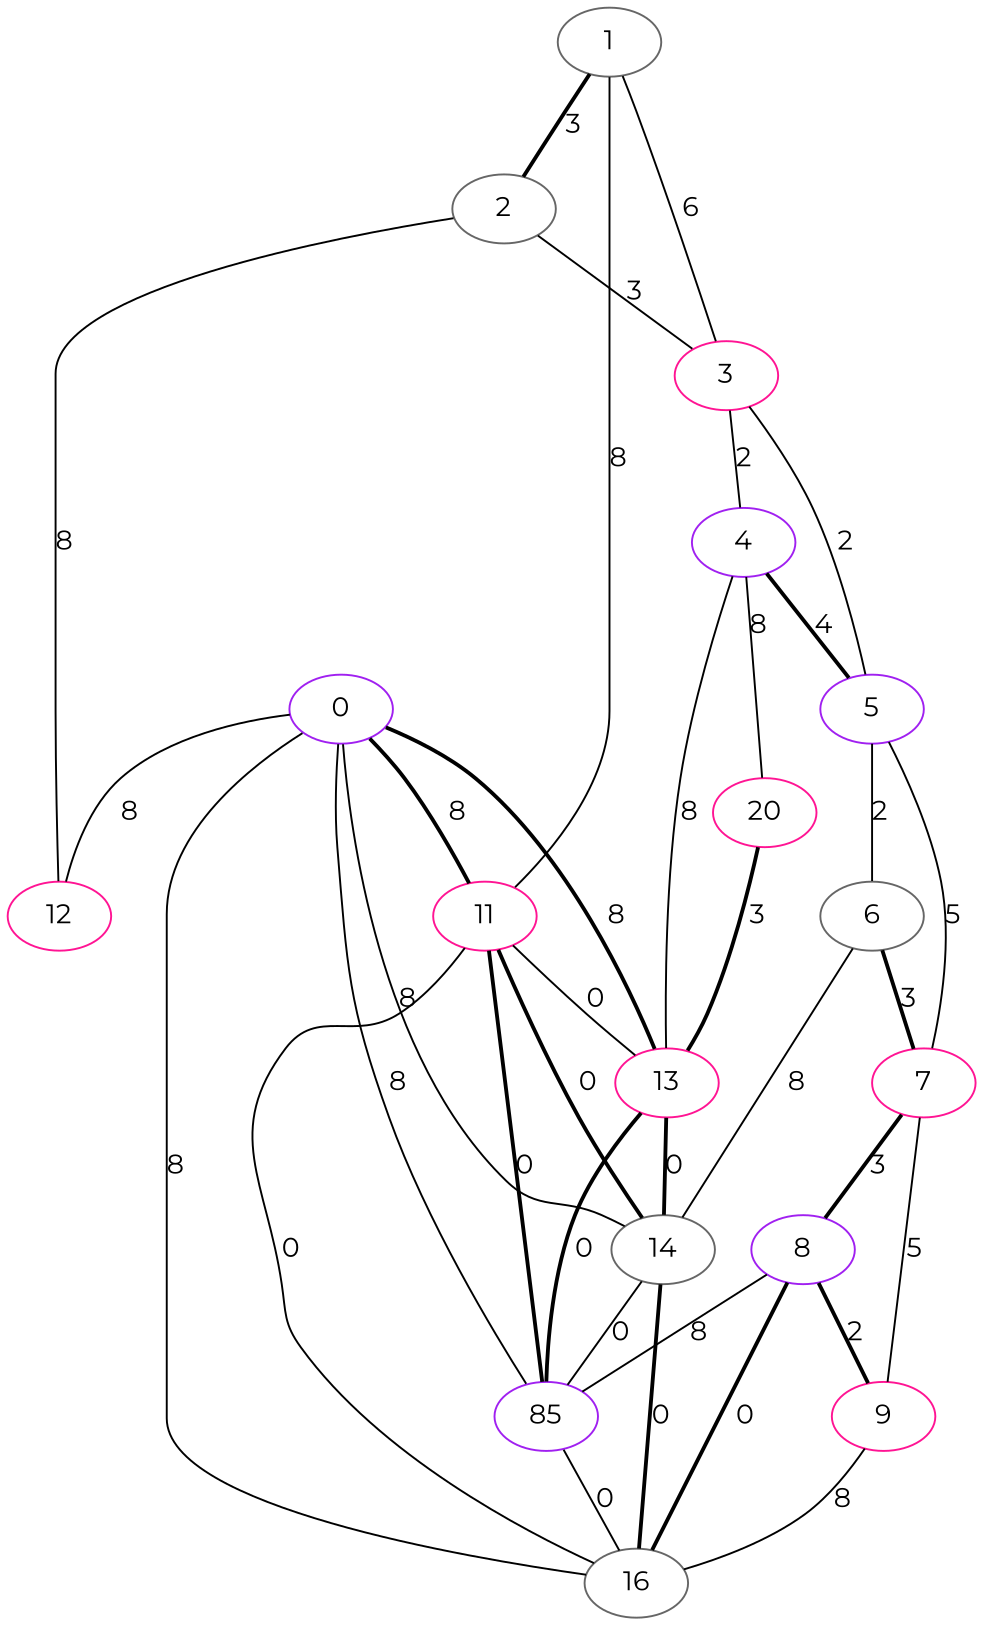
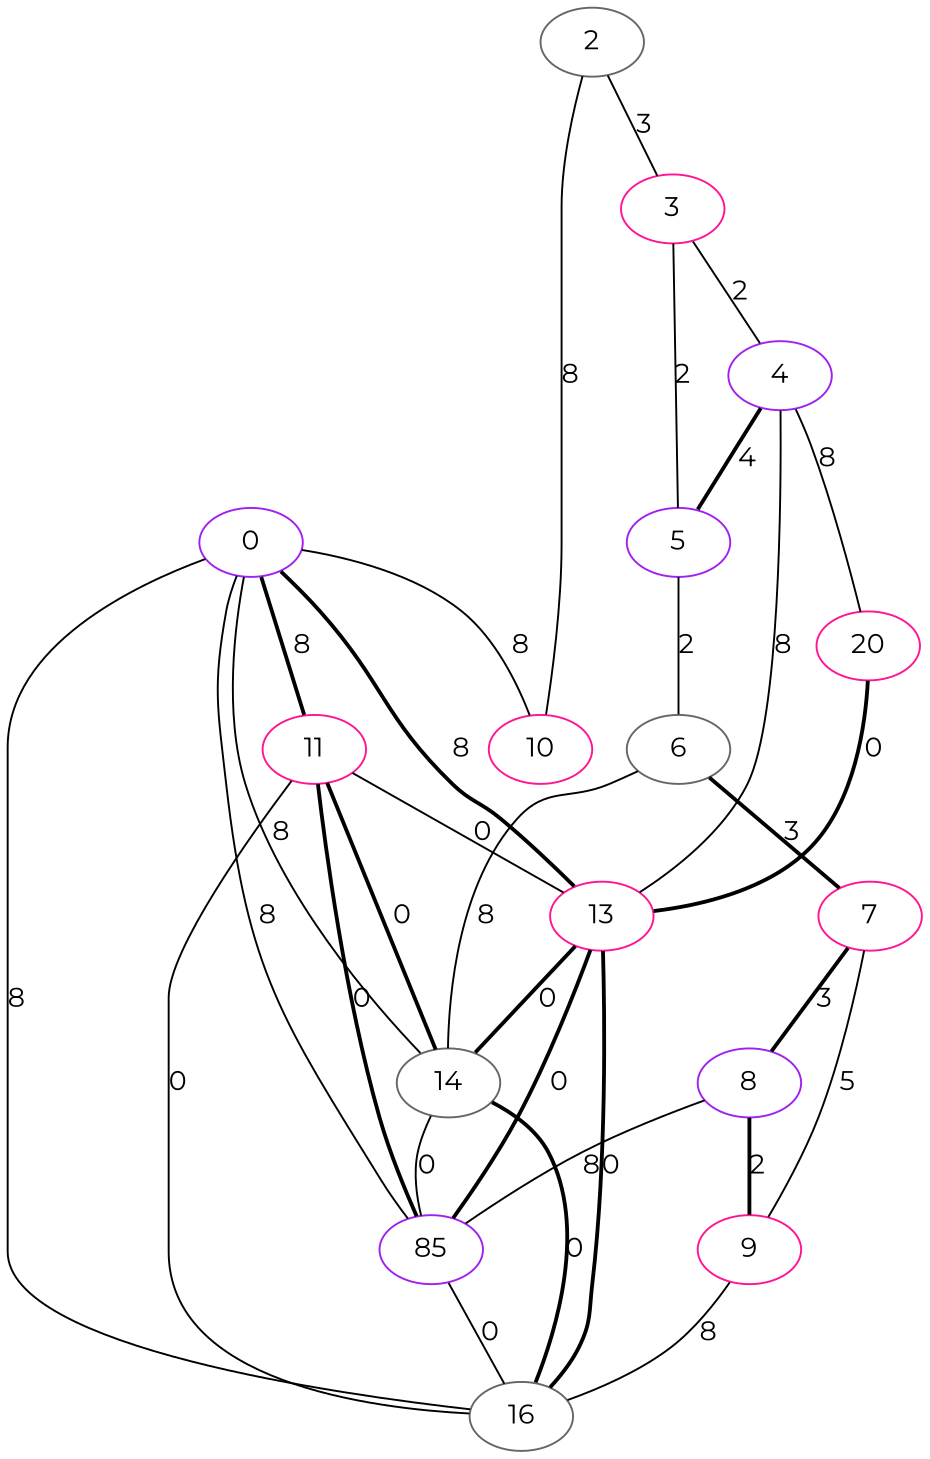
node "1": removed
edge "5" -- "7": removed, label "5"
node "12": label "12" -> "10"
edge "20" -- "13": label "3" -> "0"
edge "8" -- "16": now "13" -- "16"
